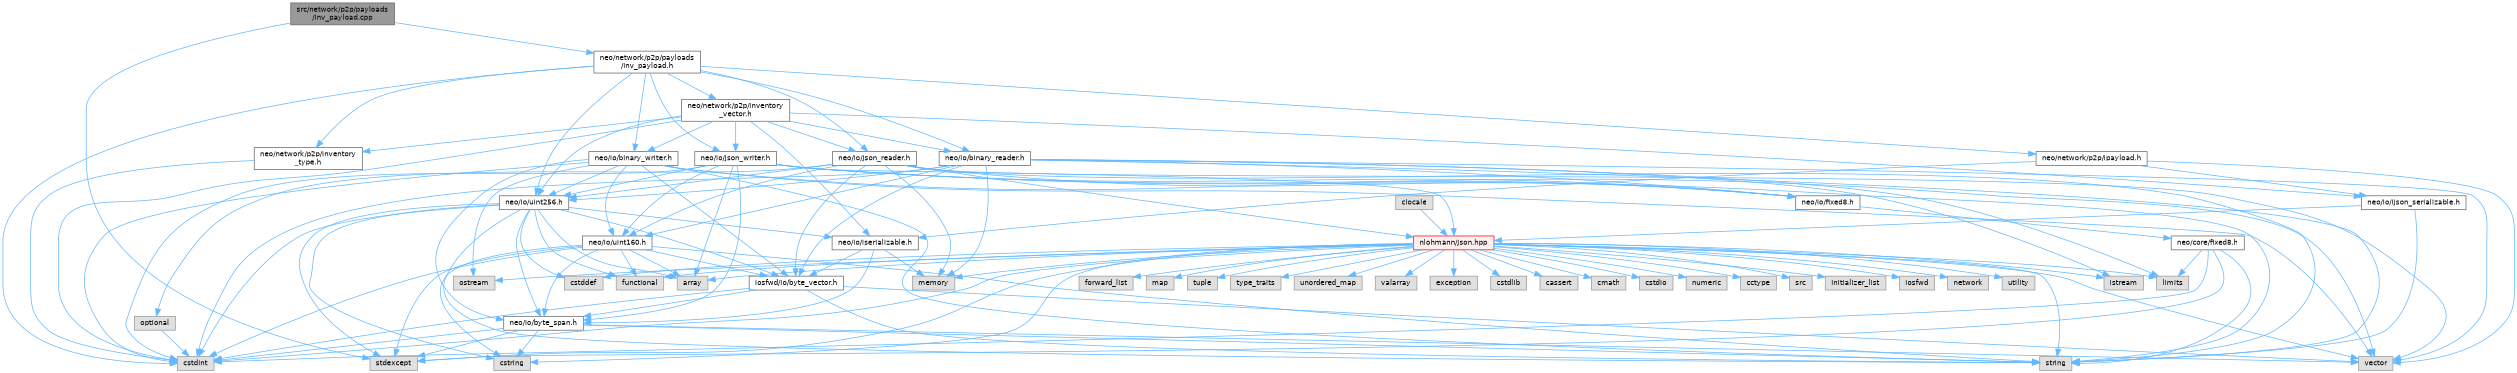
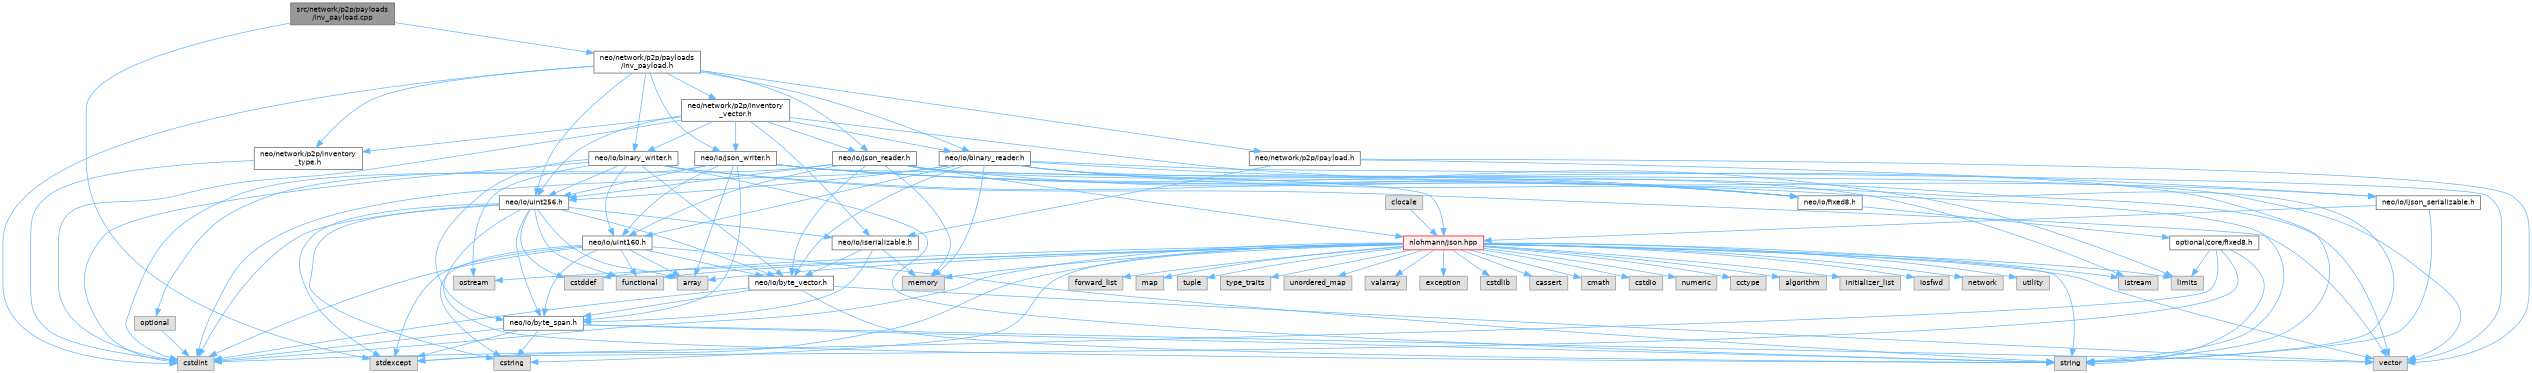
node "neo/core/fixed8.h": label "neo/core/fixed8.h" -> "optional/core/fixed8.h"
node "iosfwd/io/byte_vector.h": label "iosfwd/io/byte_vector.h" -> "neo/io/byte_vector.h"
node "src": label "src" -> "algorithm"
